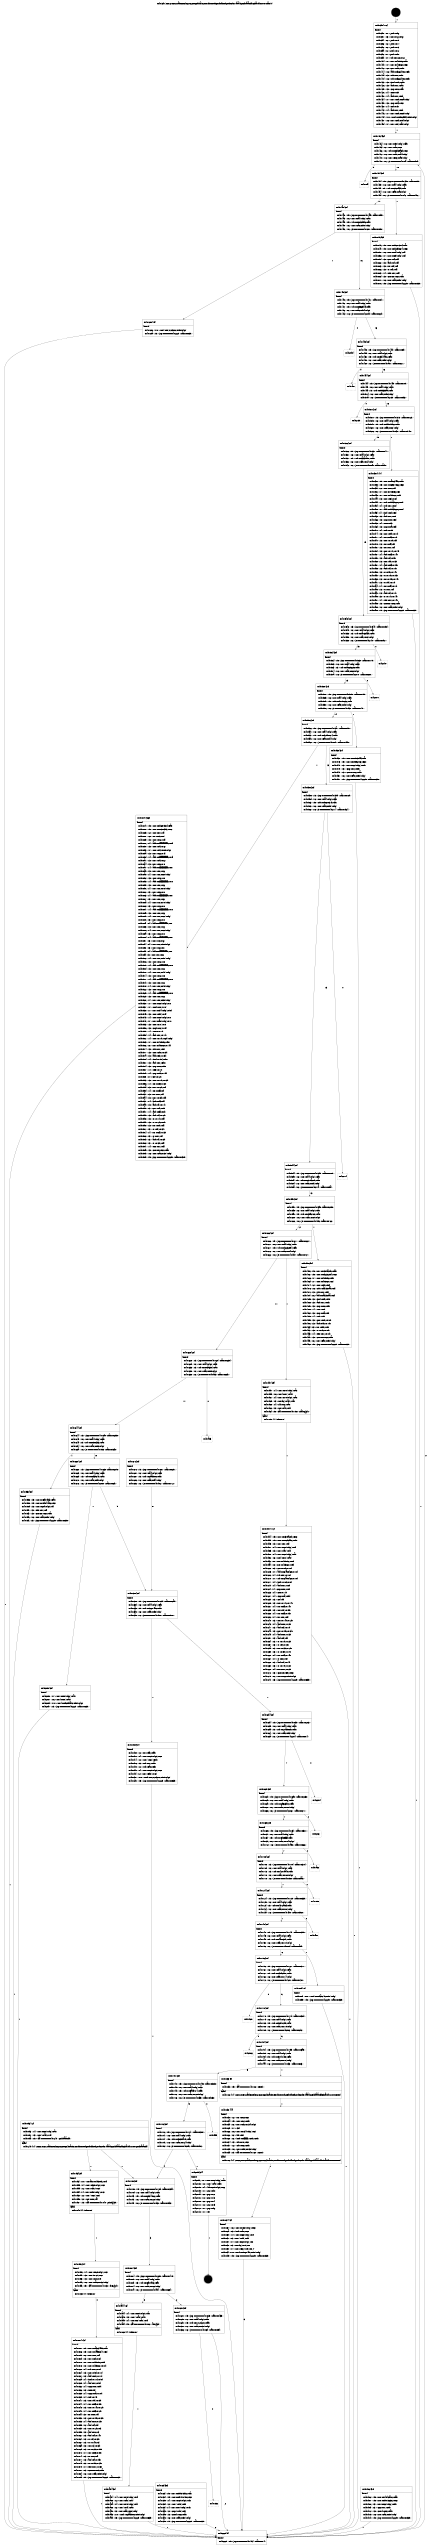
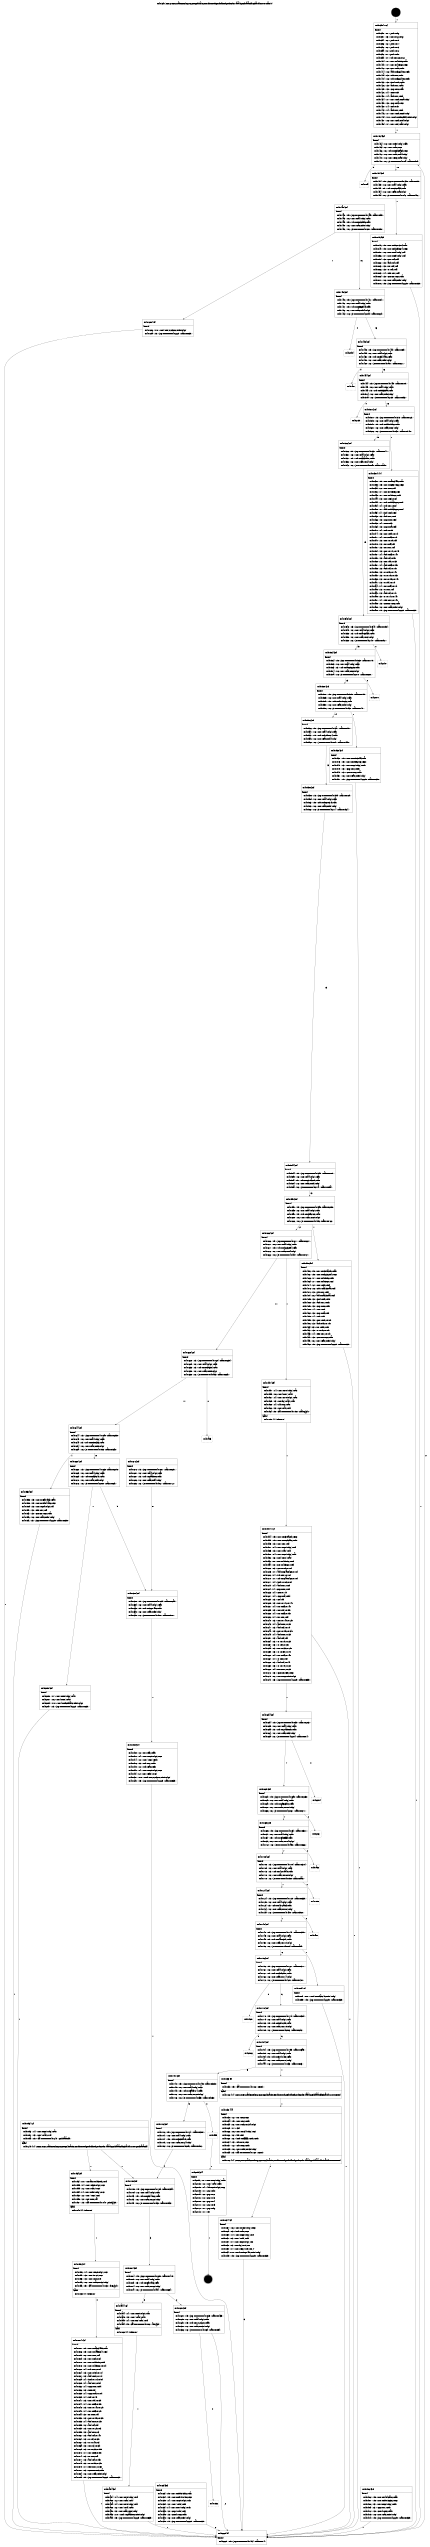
edge "0x401484 [28]" -> "0x4014a0 [28]": removed, label "17"
node "0x40187b [360]": removed
node "0x402114": removed
edge "0x401698 [28]" -> "0x4016b4 [28]": now "0x401bd4 [172]" -> "0x4016b4 [28]"
edge "0x4017cc [28]" -> "0x4020fc [24]": now "0x401f55" -> "0x4020fc [24]"
